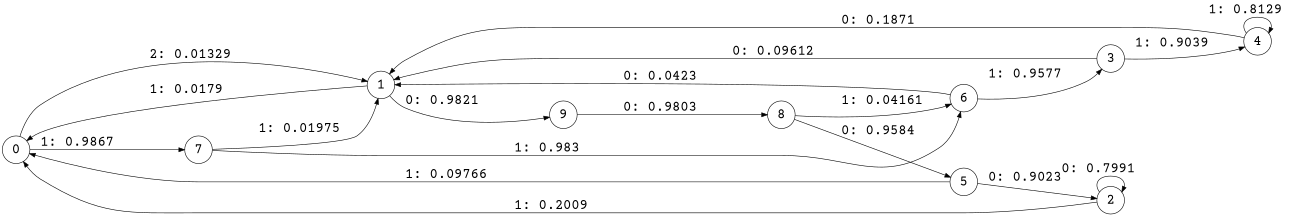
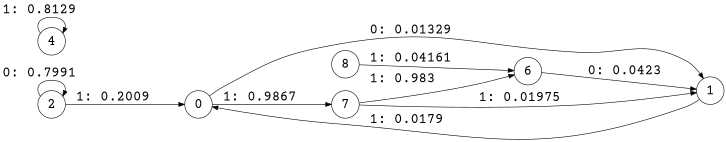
edge "4" -> "1": removed, label "0: 0.1871"
edge "0" -> "1": label "2: 0.01329  " -> "0: 0.01329  "
node "3": removed
node "9": removed
node "5": removed
